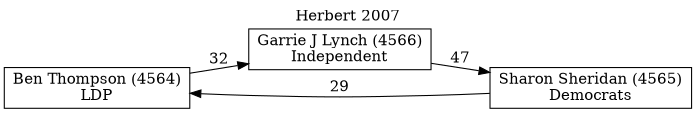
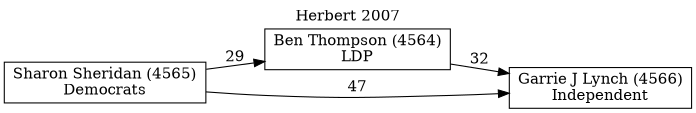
edge "Garrie J Lynch (4566) Independent" -> "Sharon Sheridan (4565) Democrats": reversed
